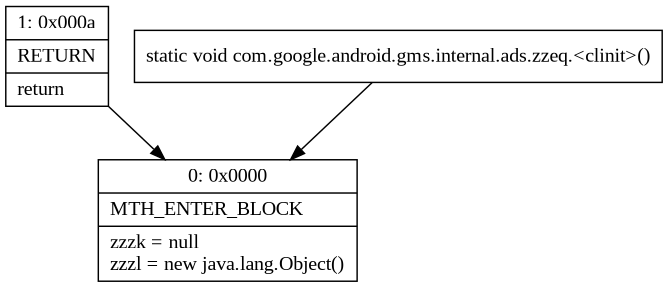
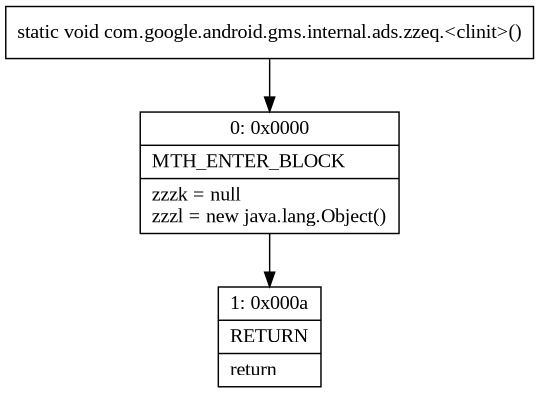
edge "1: 0x000a" -> "0: 0x0000": reversed
